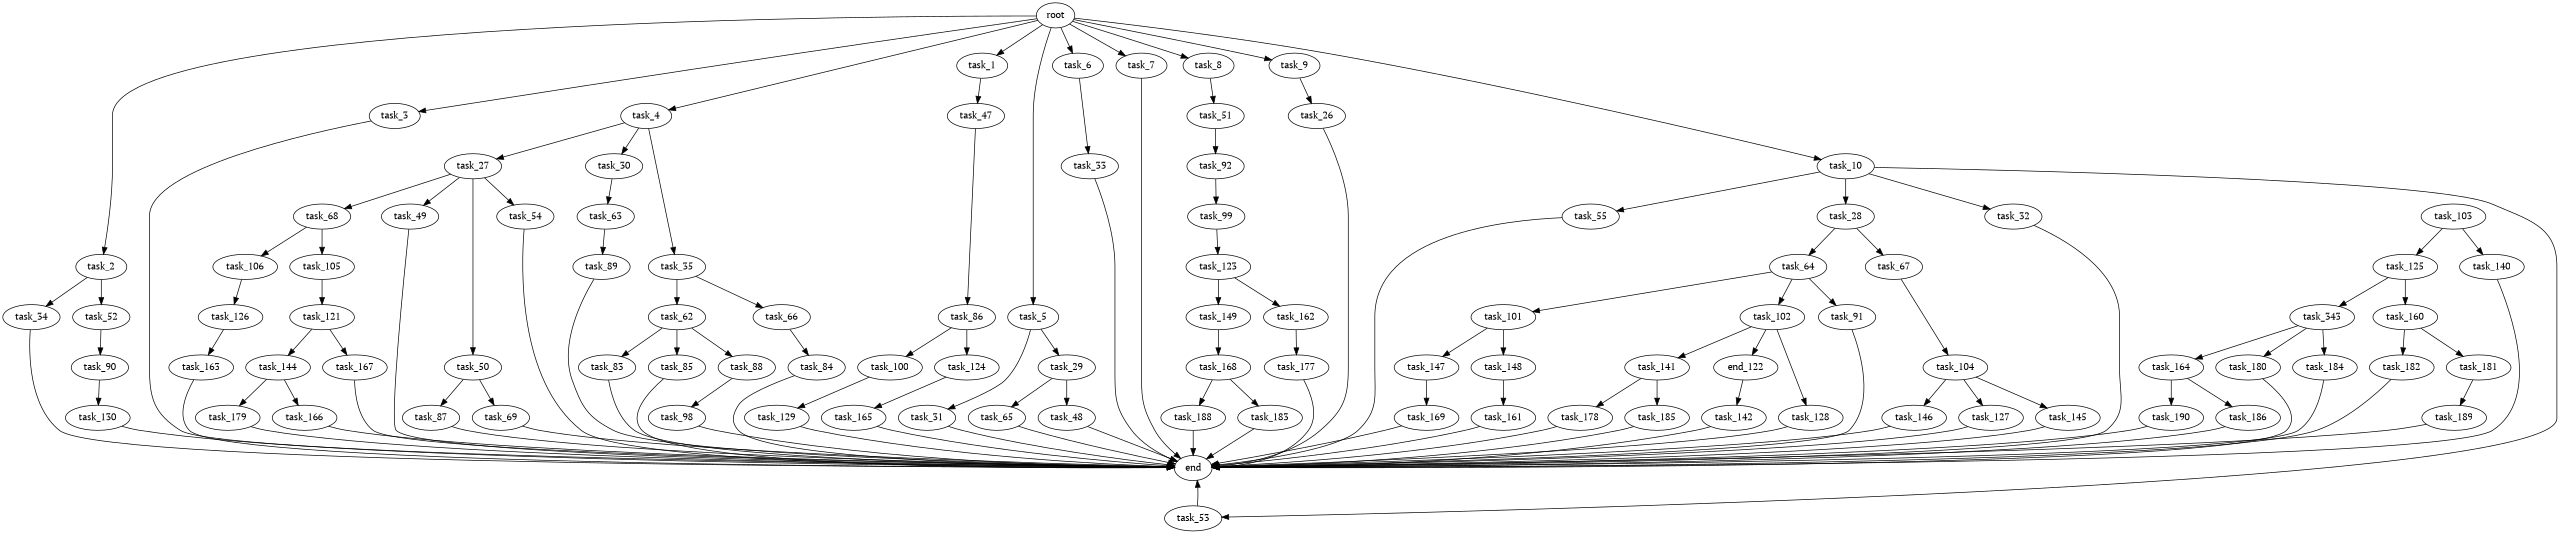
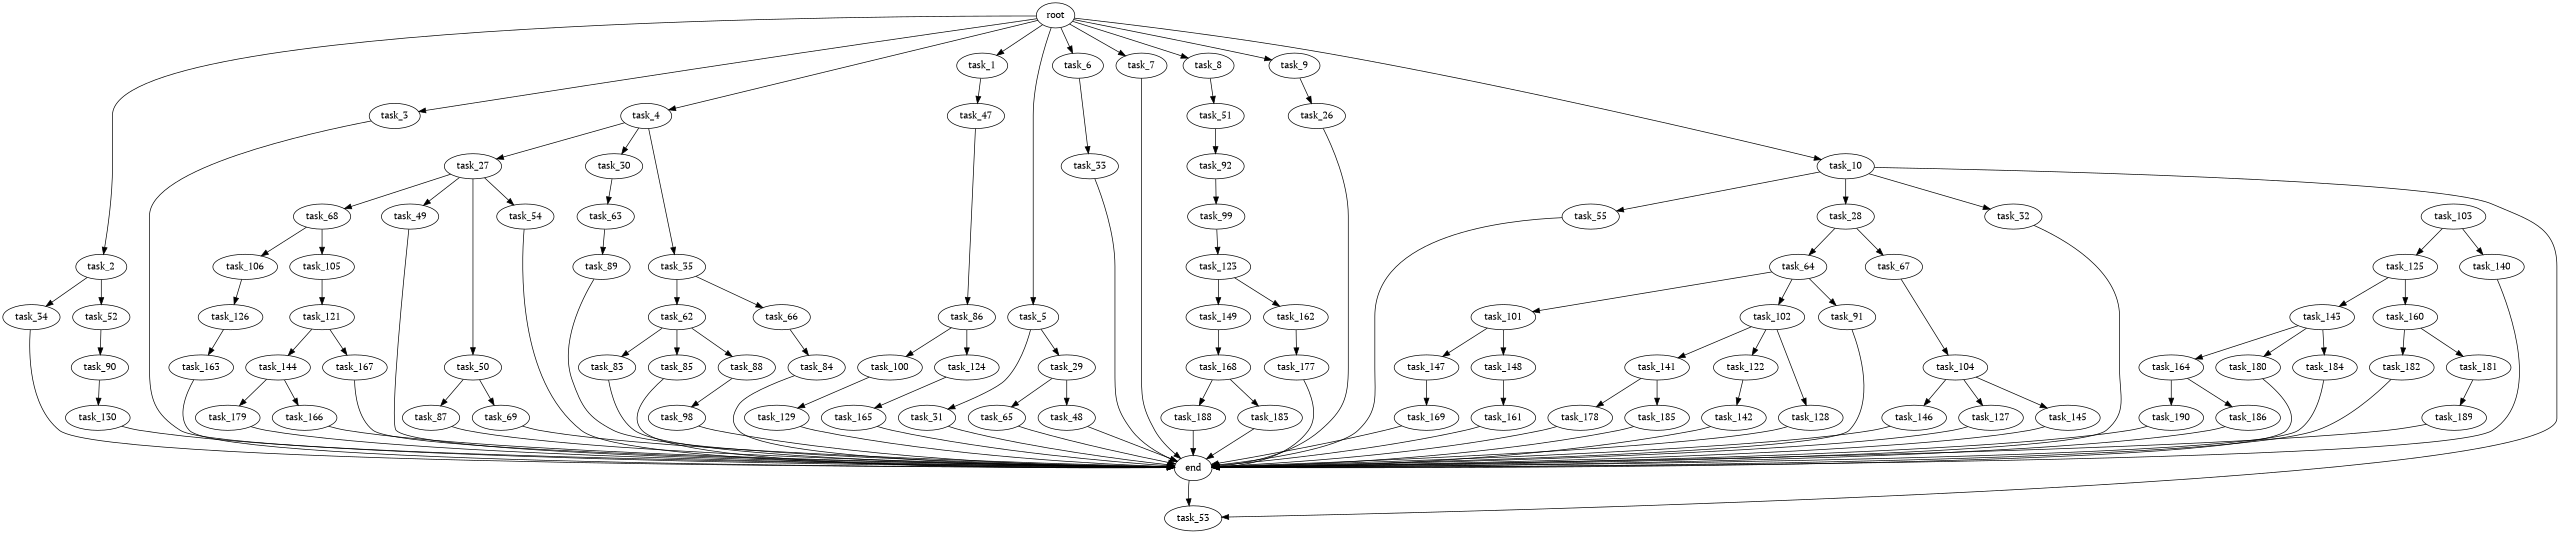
node "task_343": label "task_343" -> "task_143"
node "end_122": label "end_122" -> "task_122"
edge "task_53" -> "end": reversed
